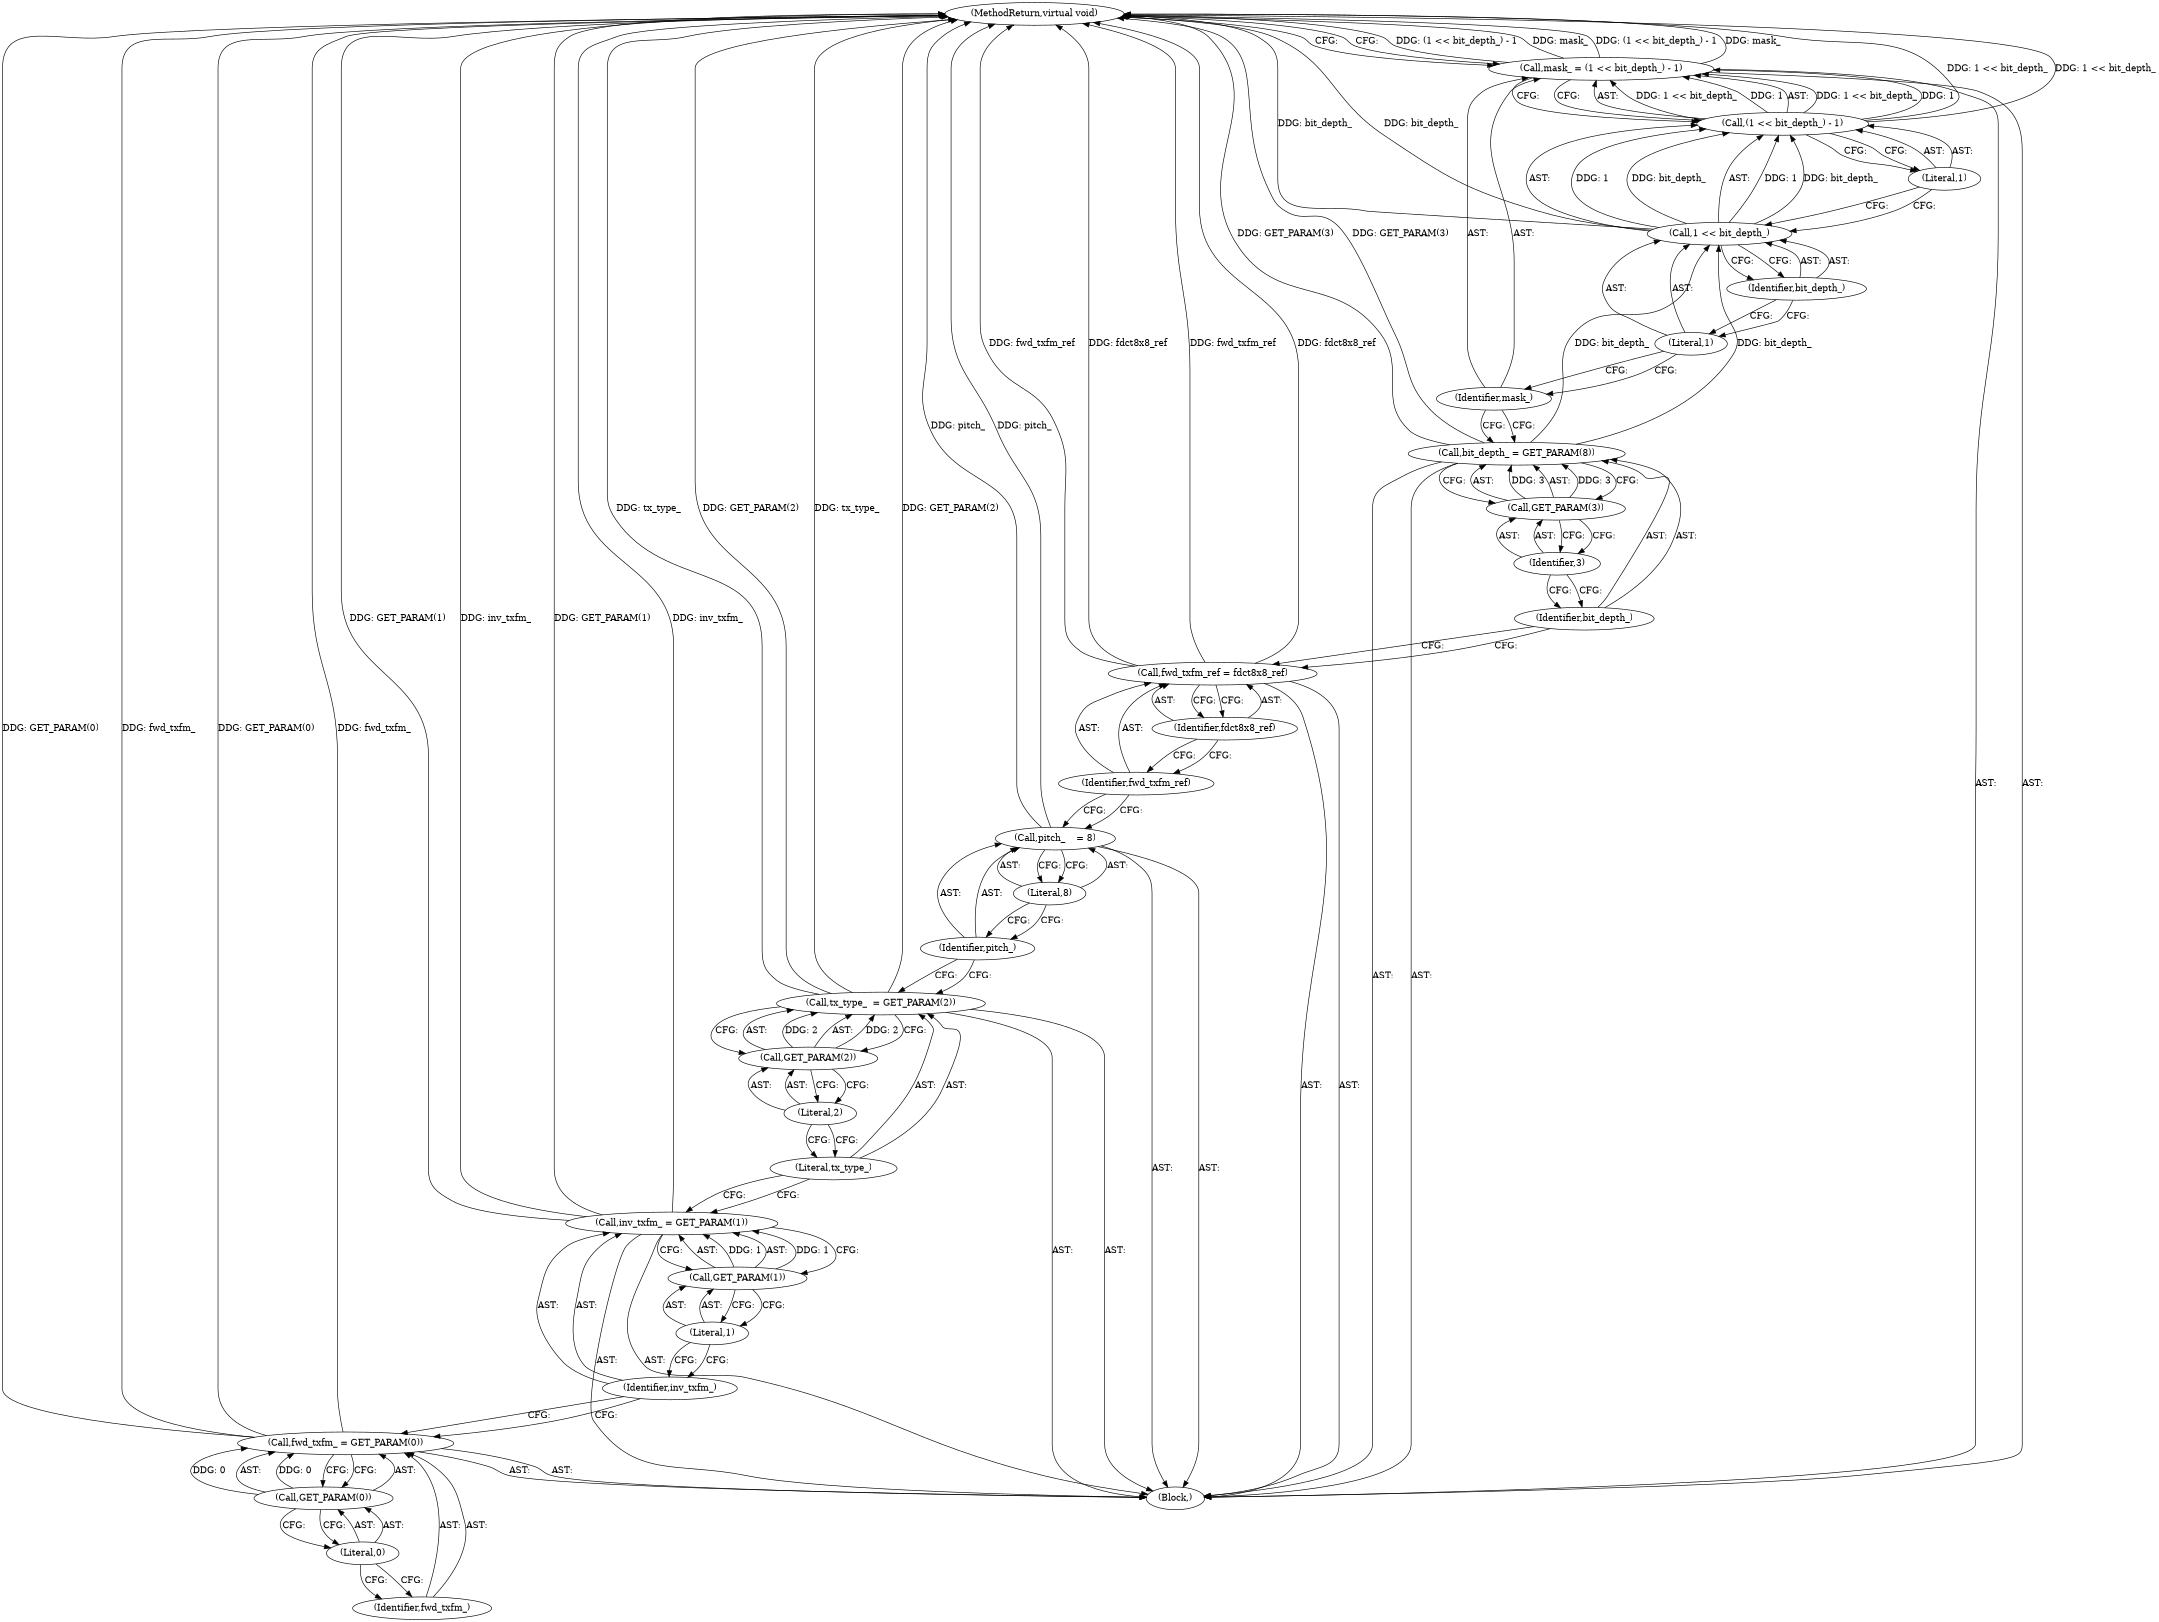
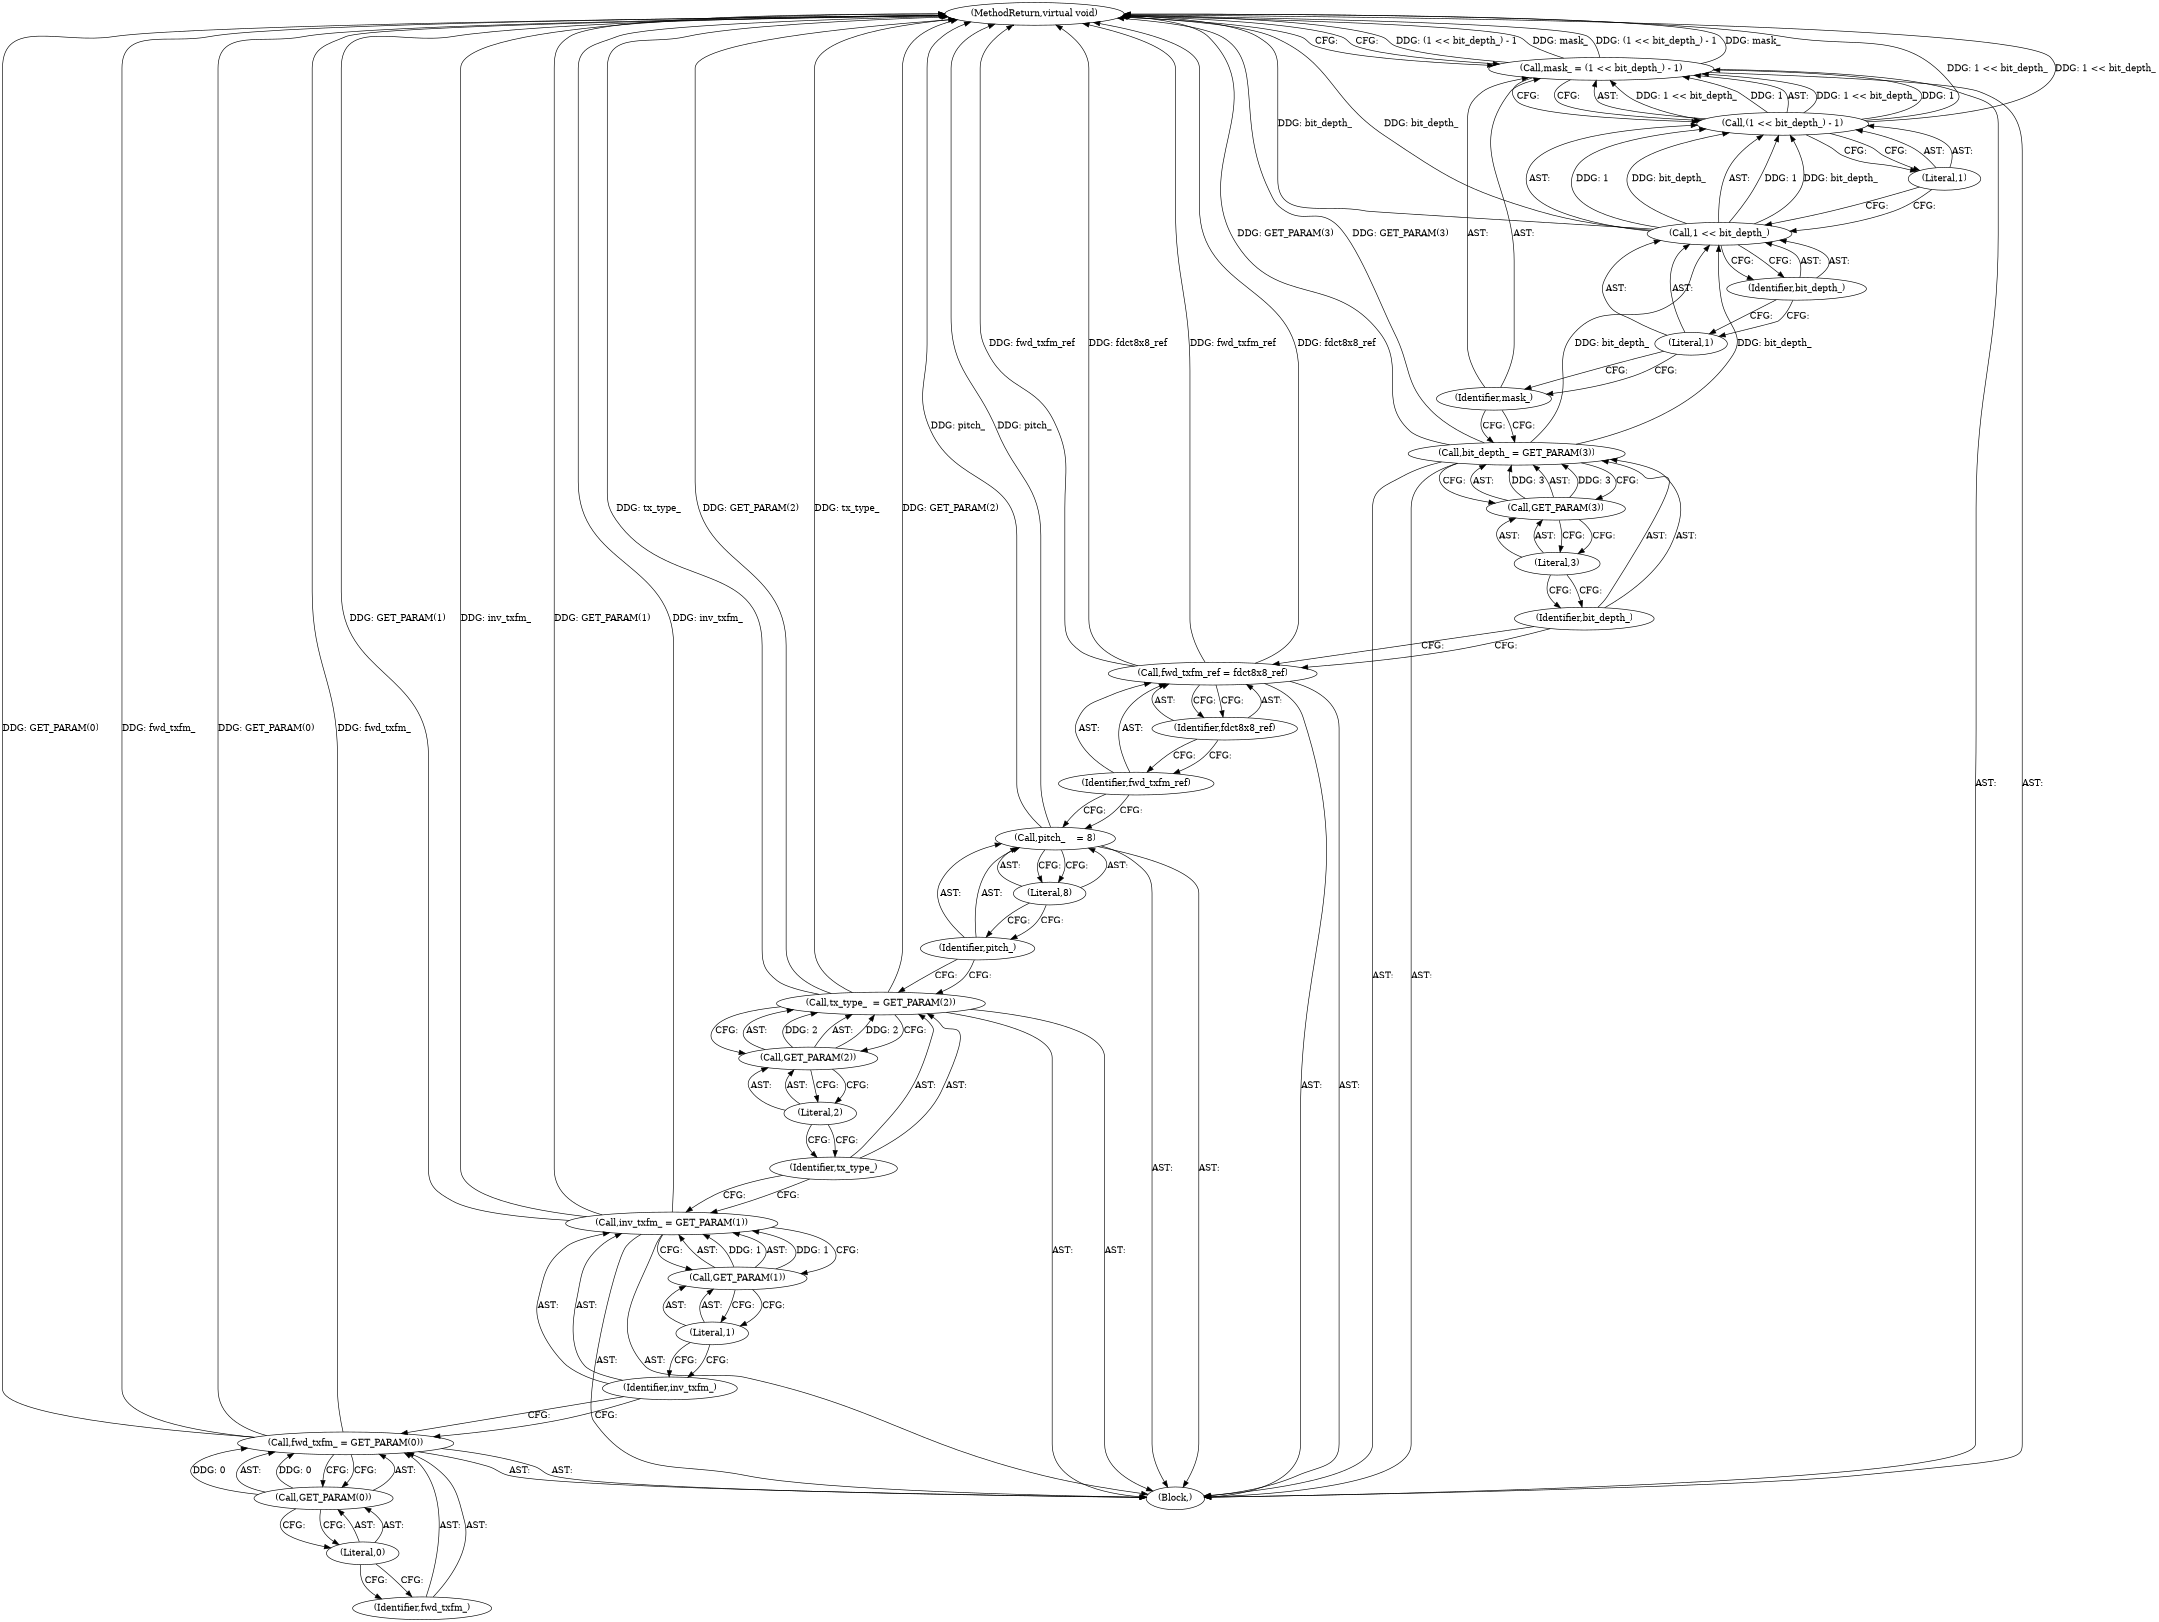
node "(Call,bit_depth_ = GET_PARAM(8))": label "(Call,bit_depth_ = GET_PARAM(8))" -> "(Call,bit_depth_ = GET_PARAM(3))"
node "(Identifier,3)": label "(Identifier,3)" -> "(Literal,3)"
node "(Literal,tx_type_)": label "(Literal,tx_type_)" -> "(Identifier,tx_type_)"
